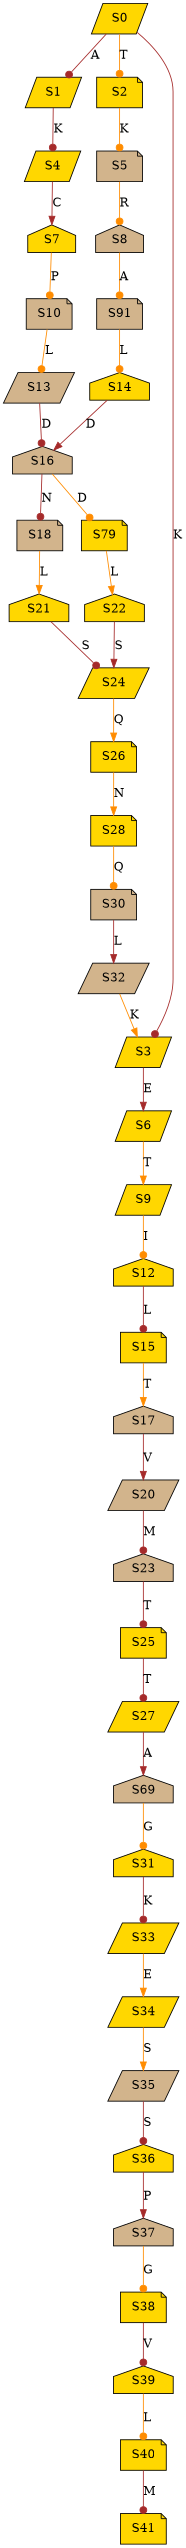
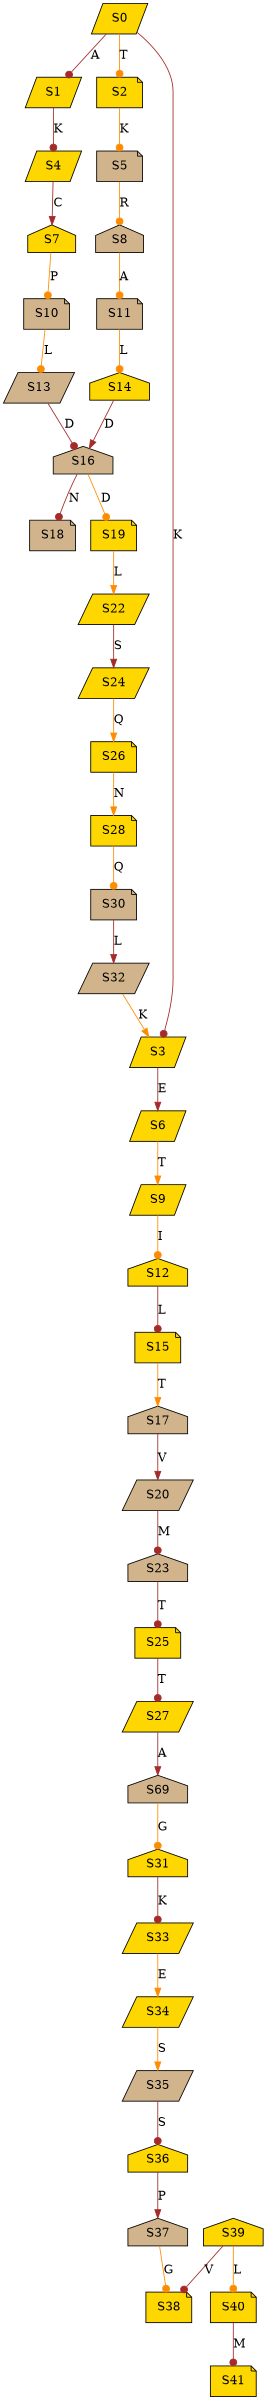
node "S91": label "S91" -> "S11"
node "S79": label "S79" -> "S19"
node "S21": removed
node "S22": shape house -> parallelogram
edge "S38" -> "S39": reversed
